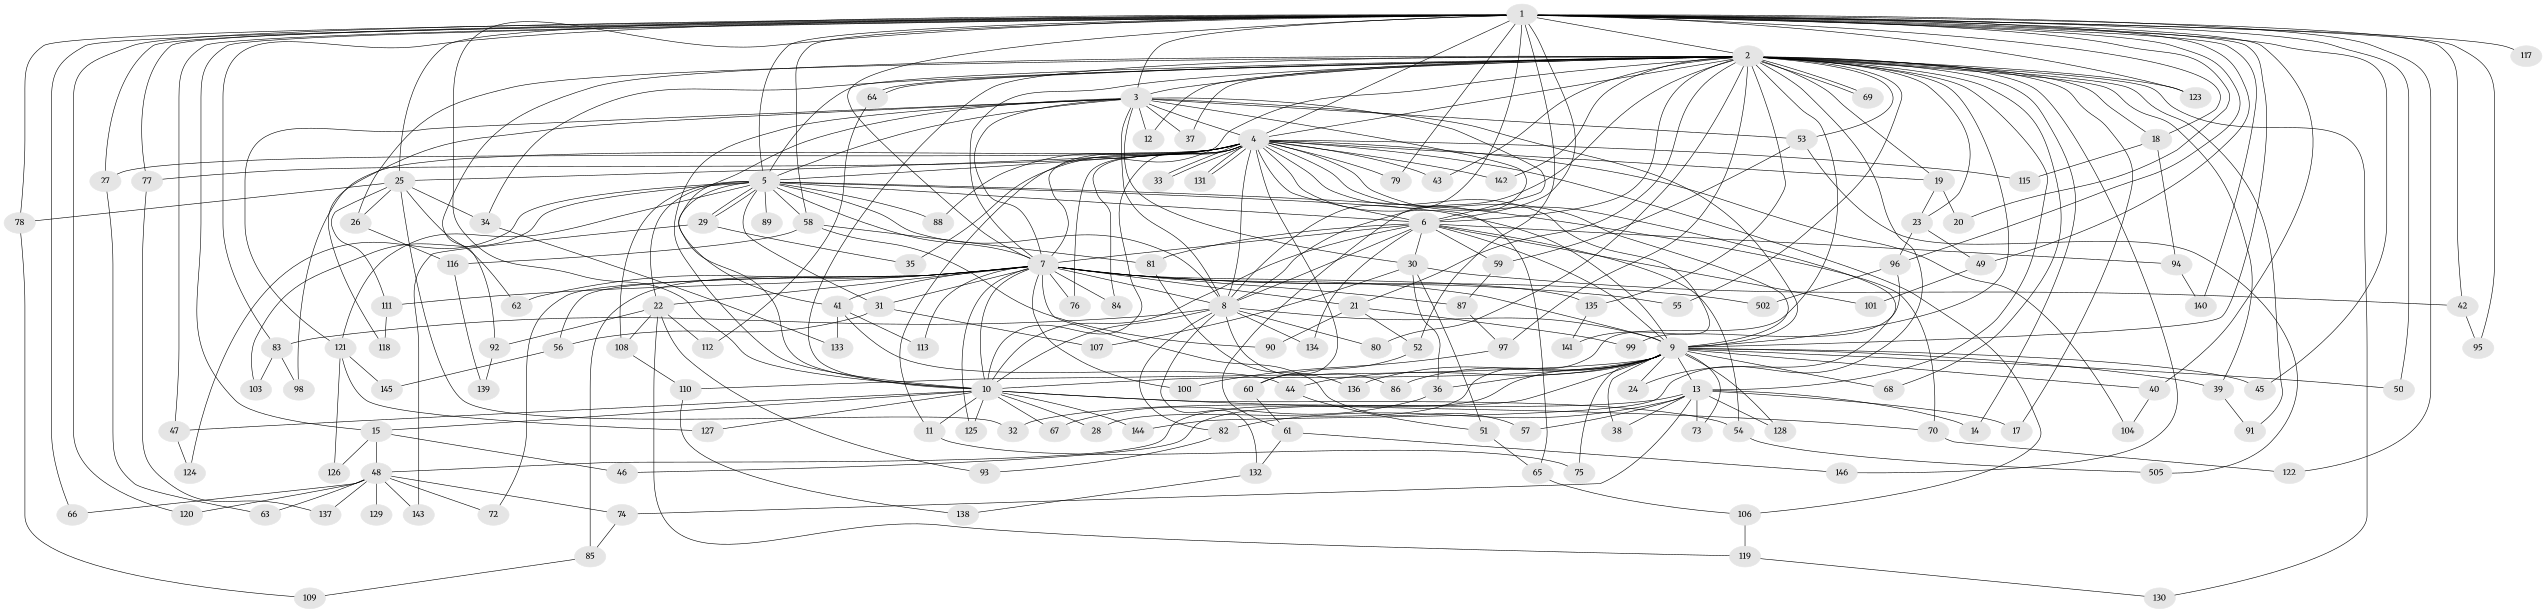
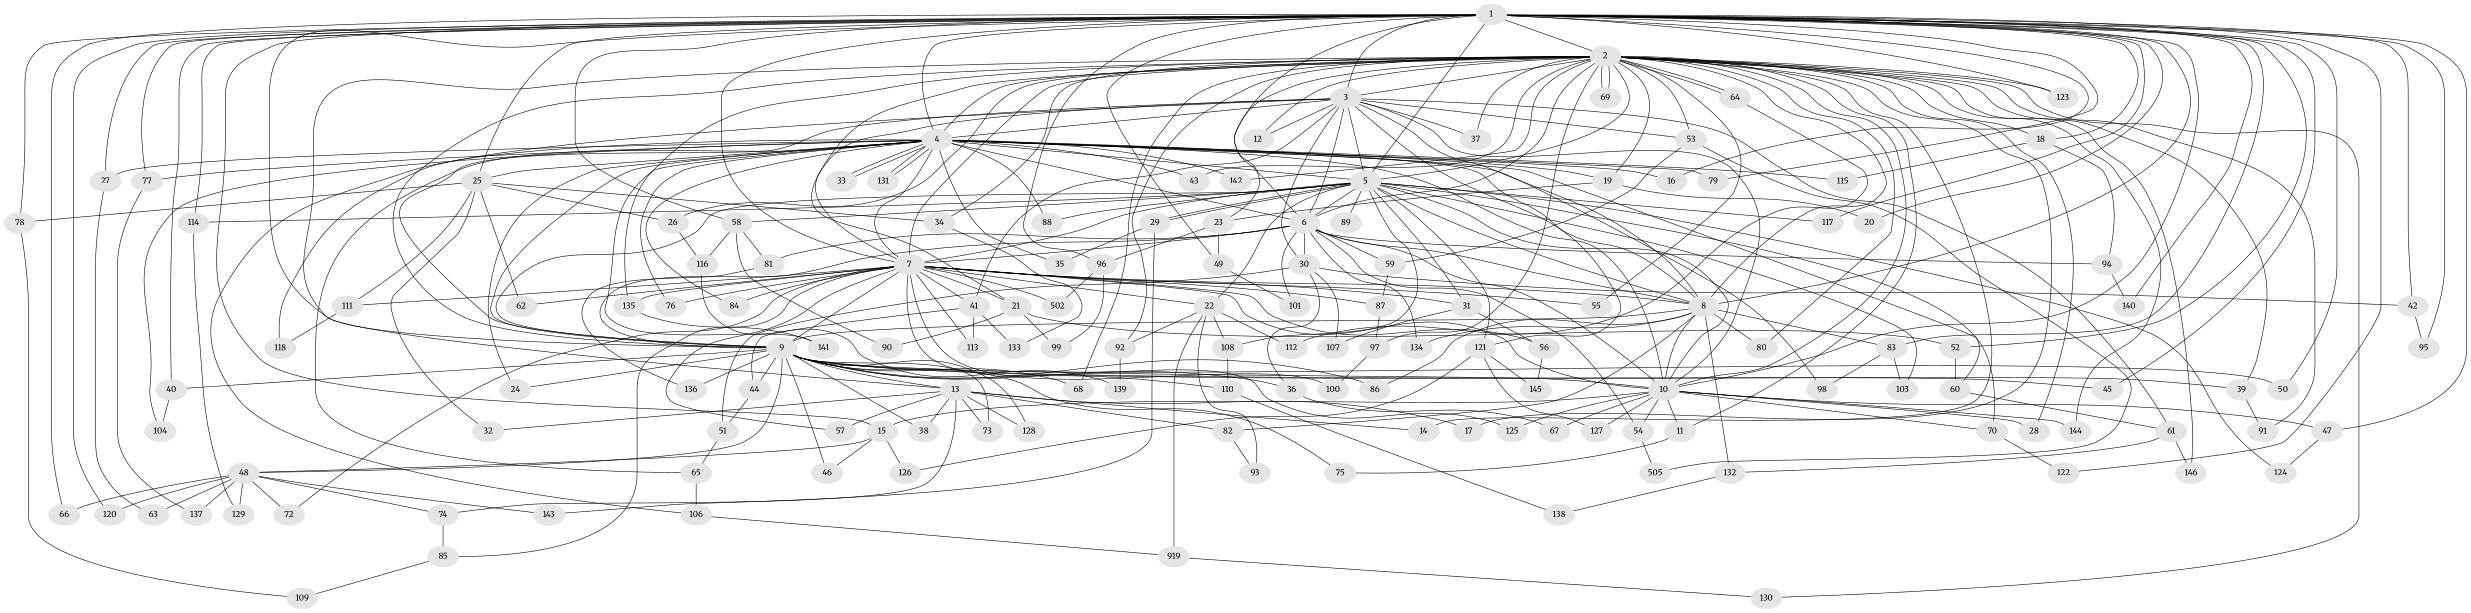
node "16": added
edge "5" -- "117": added
node "114": added
node "119": label "119" -> "919"
